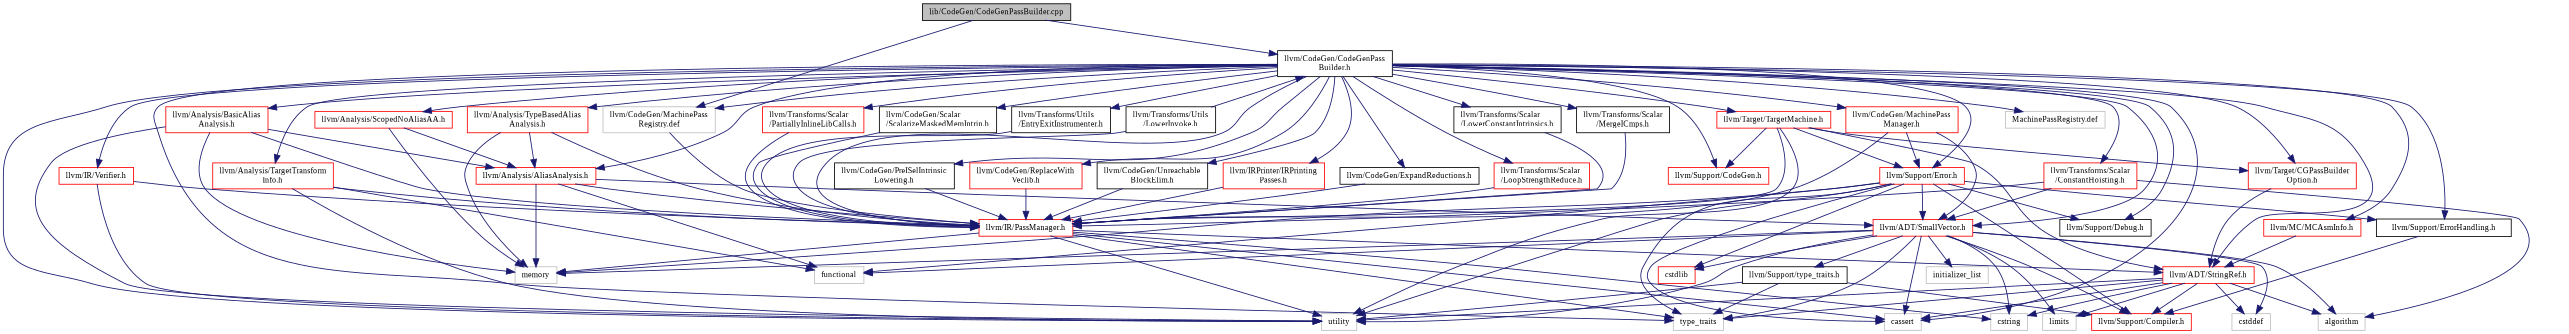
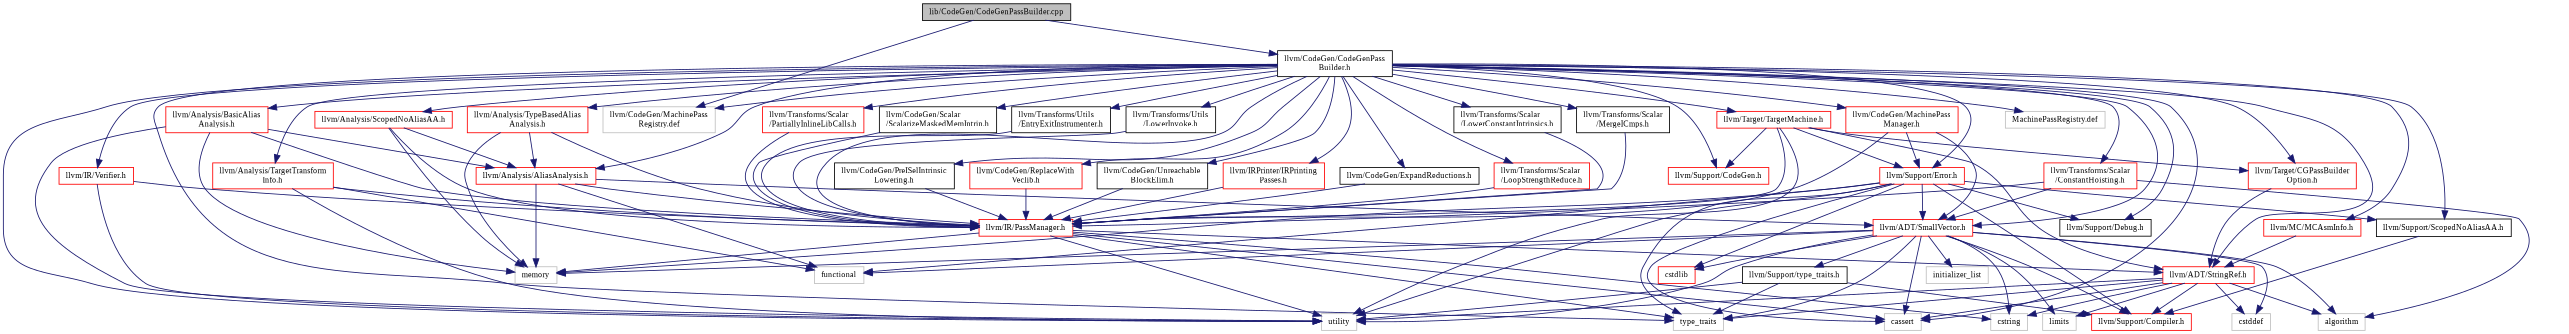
edge "llvm/Transforms/Utils /LowerInvoke.h" -> "llvm/CodeGen/CodeGenPass Builder.h": reversed
edge "llvm/CodeGen/MachinePass Registry.def" -> "llvm/IR/PassManager.h": now "llvm/Analysis/ScopedNoAliasAA.h" -> "llvm/IR/PassManager.h"
node "llvm/Support/ErrorHandling.h": label "llvm/Support/ErrorHandling.h" -> "llvm/Support/ScopedNoAliasAA.h"
